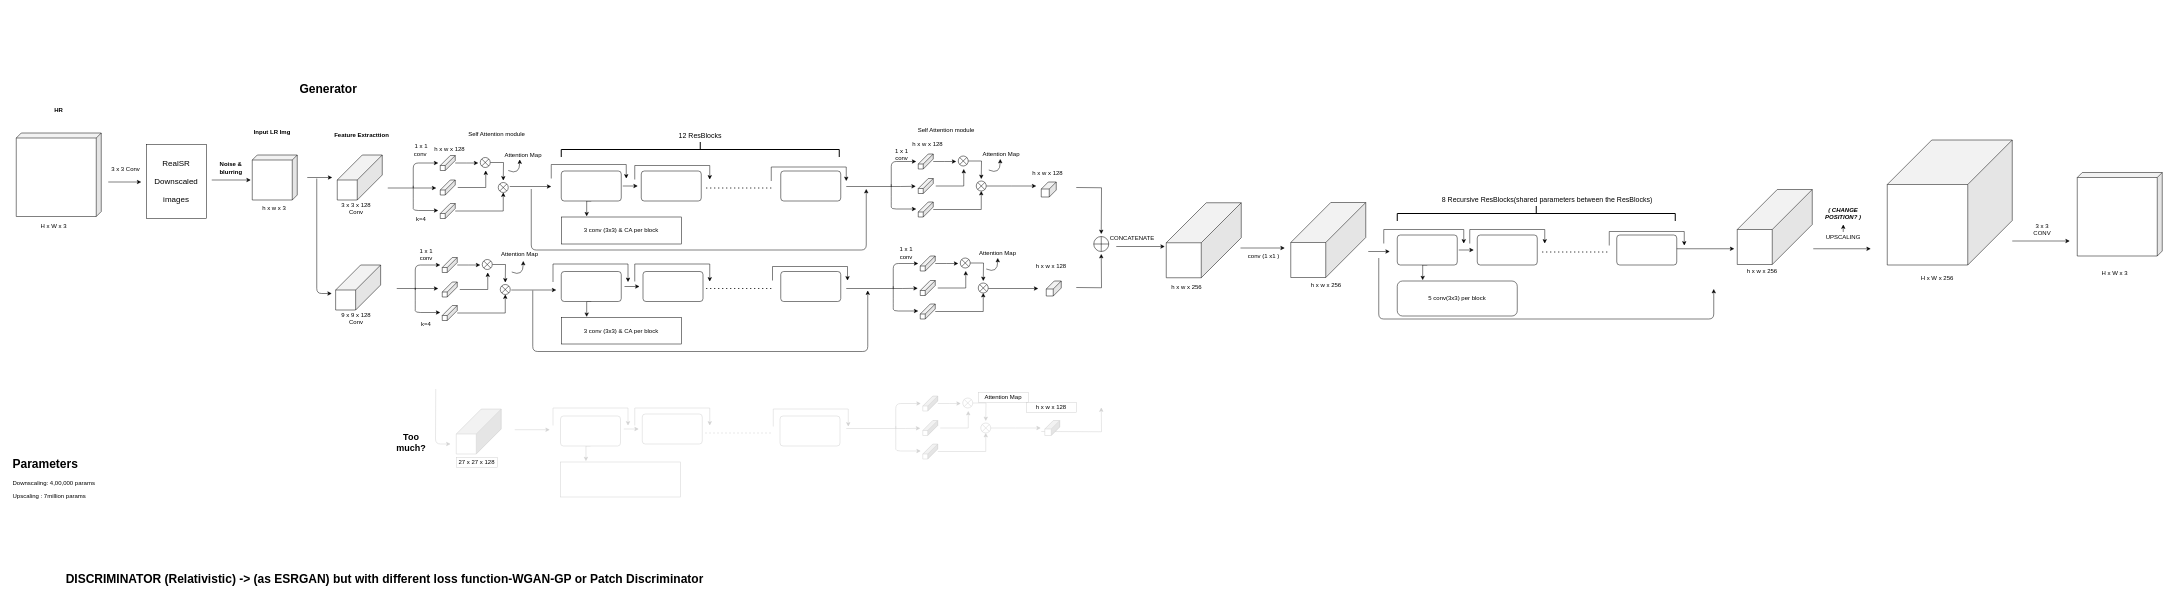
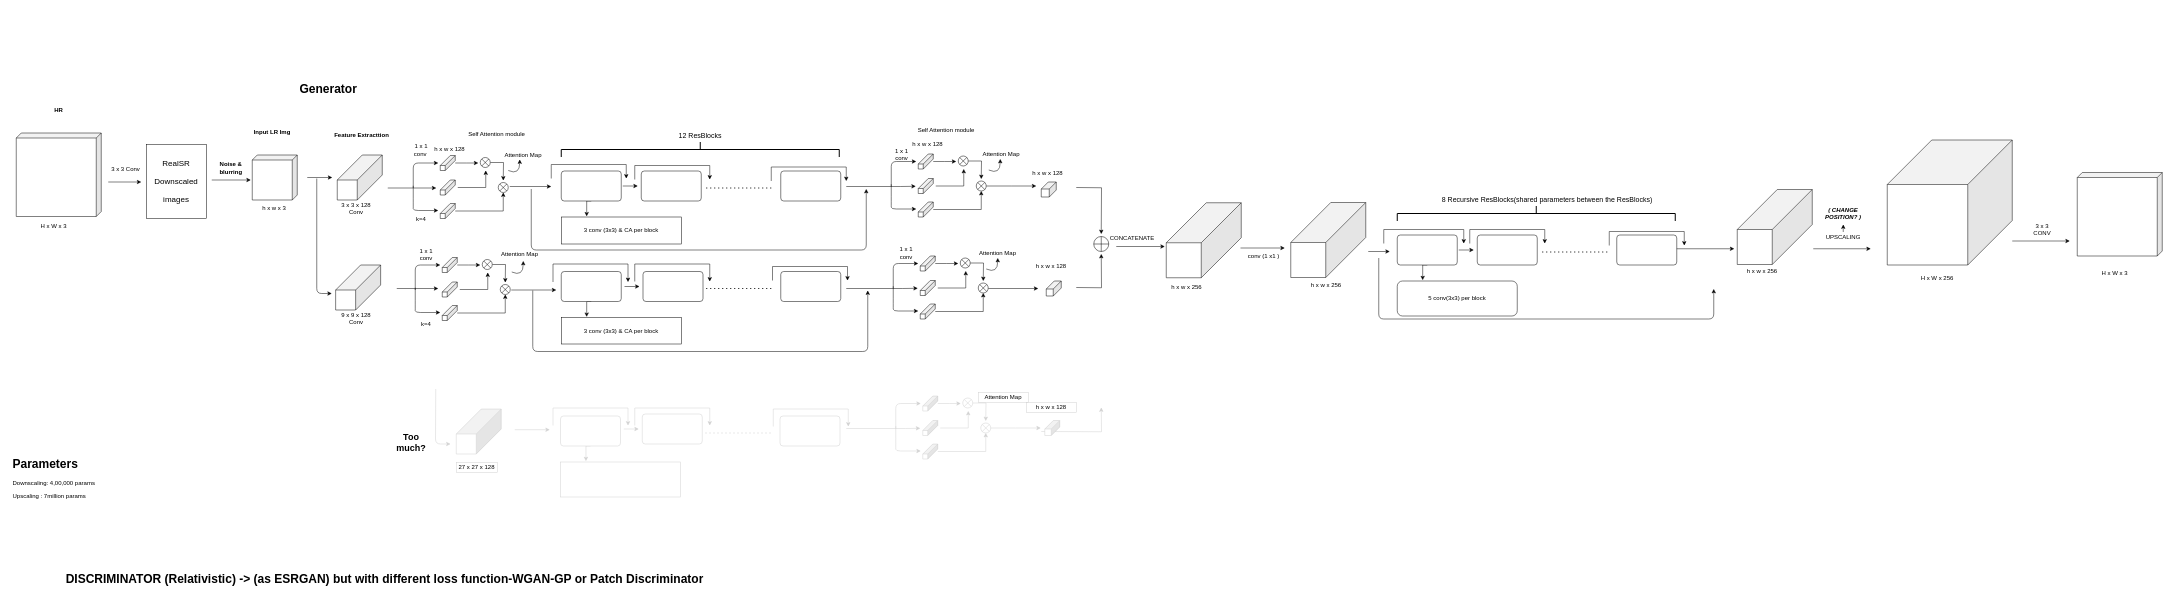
node "27 x 27 x 128": moved (477, 462) -> (477, 467)
